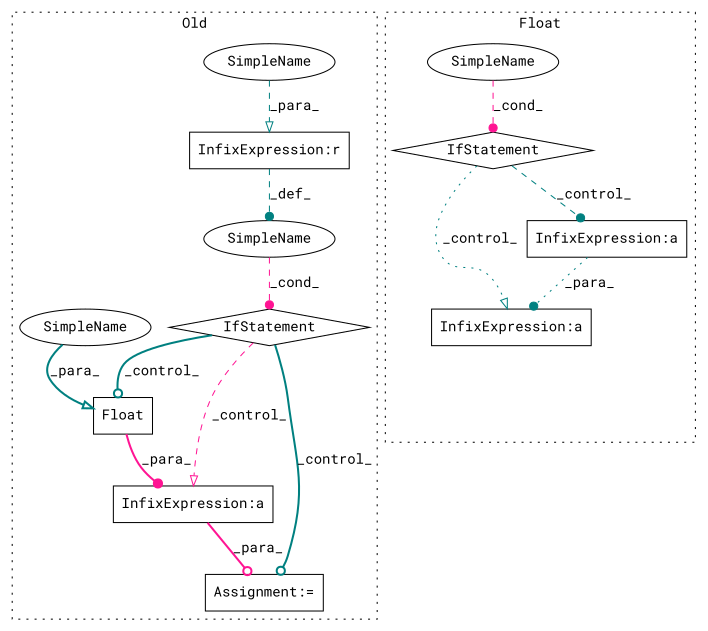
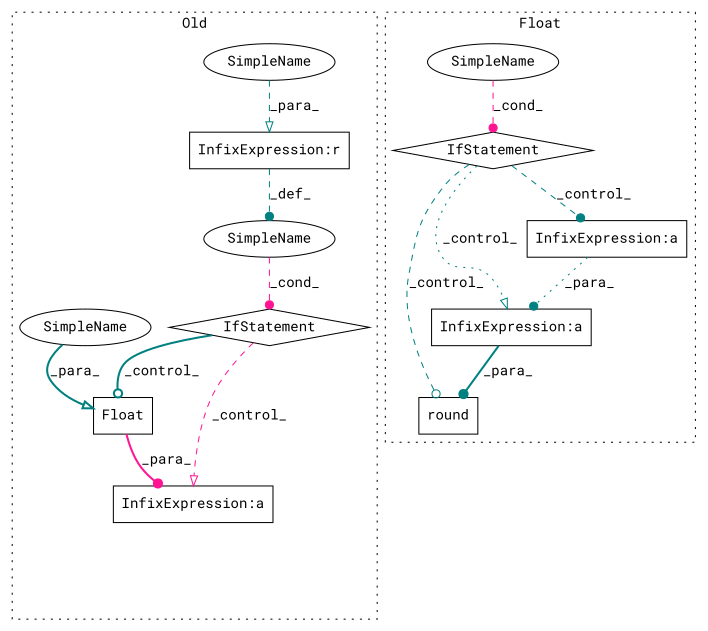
node "round": added
node "Assignment:=": removed
